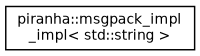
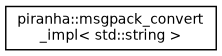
node "piranha::msgpack_impl _impl< std::string >": label "piranha::msgpack_impl _impl< std::string >" -> "piranha::msgpack_convert _impl< std::string >"
